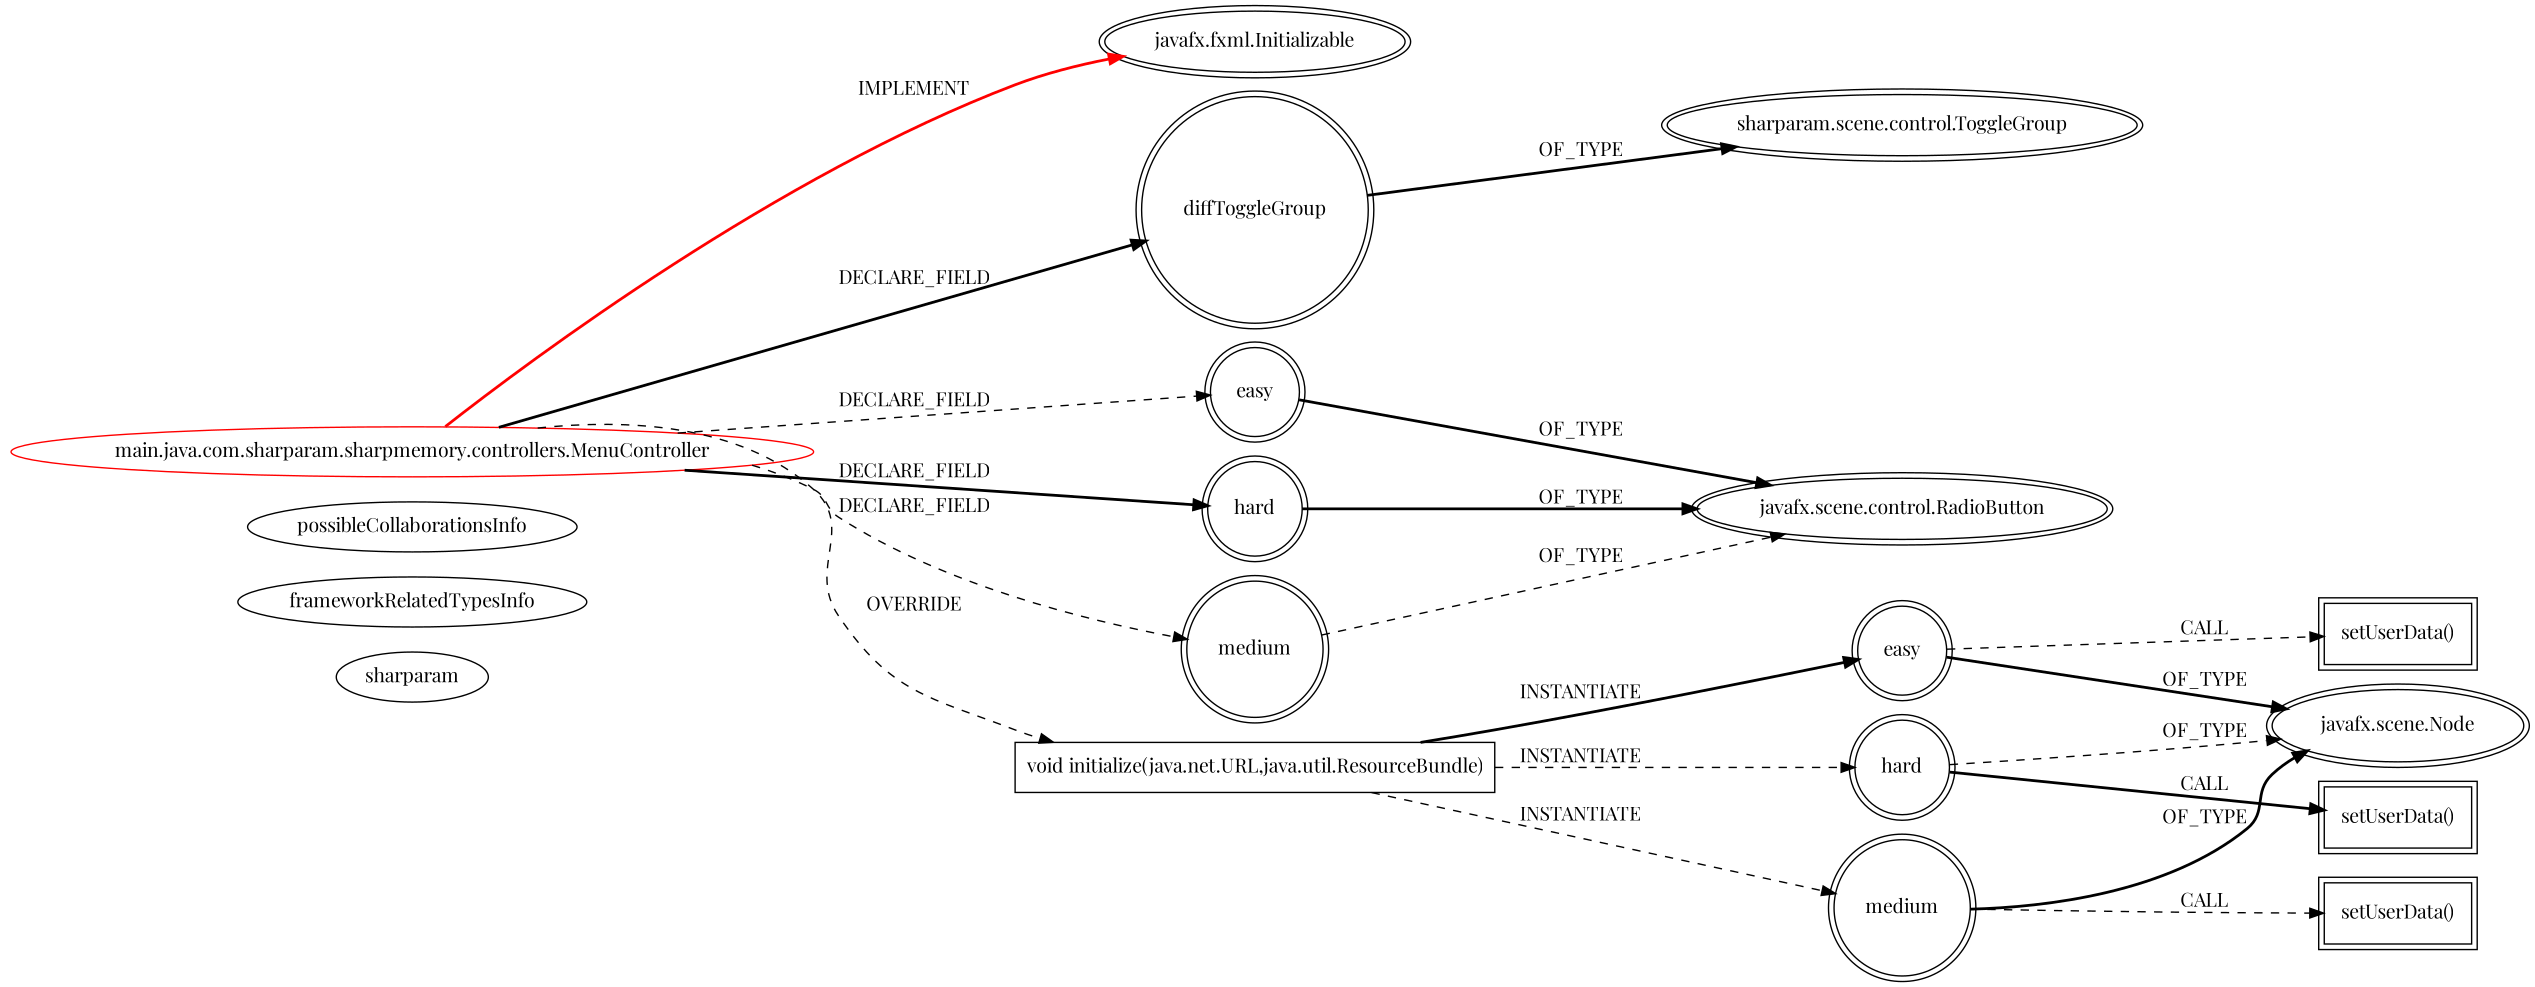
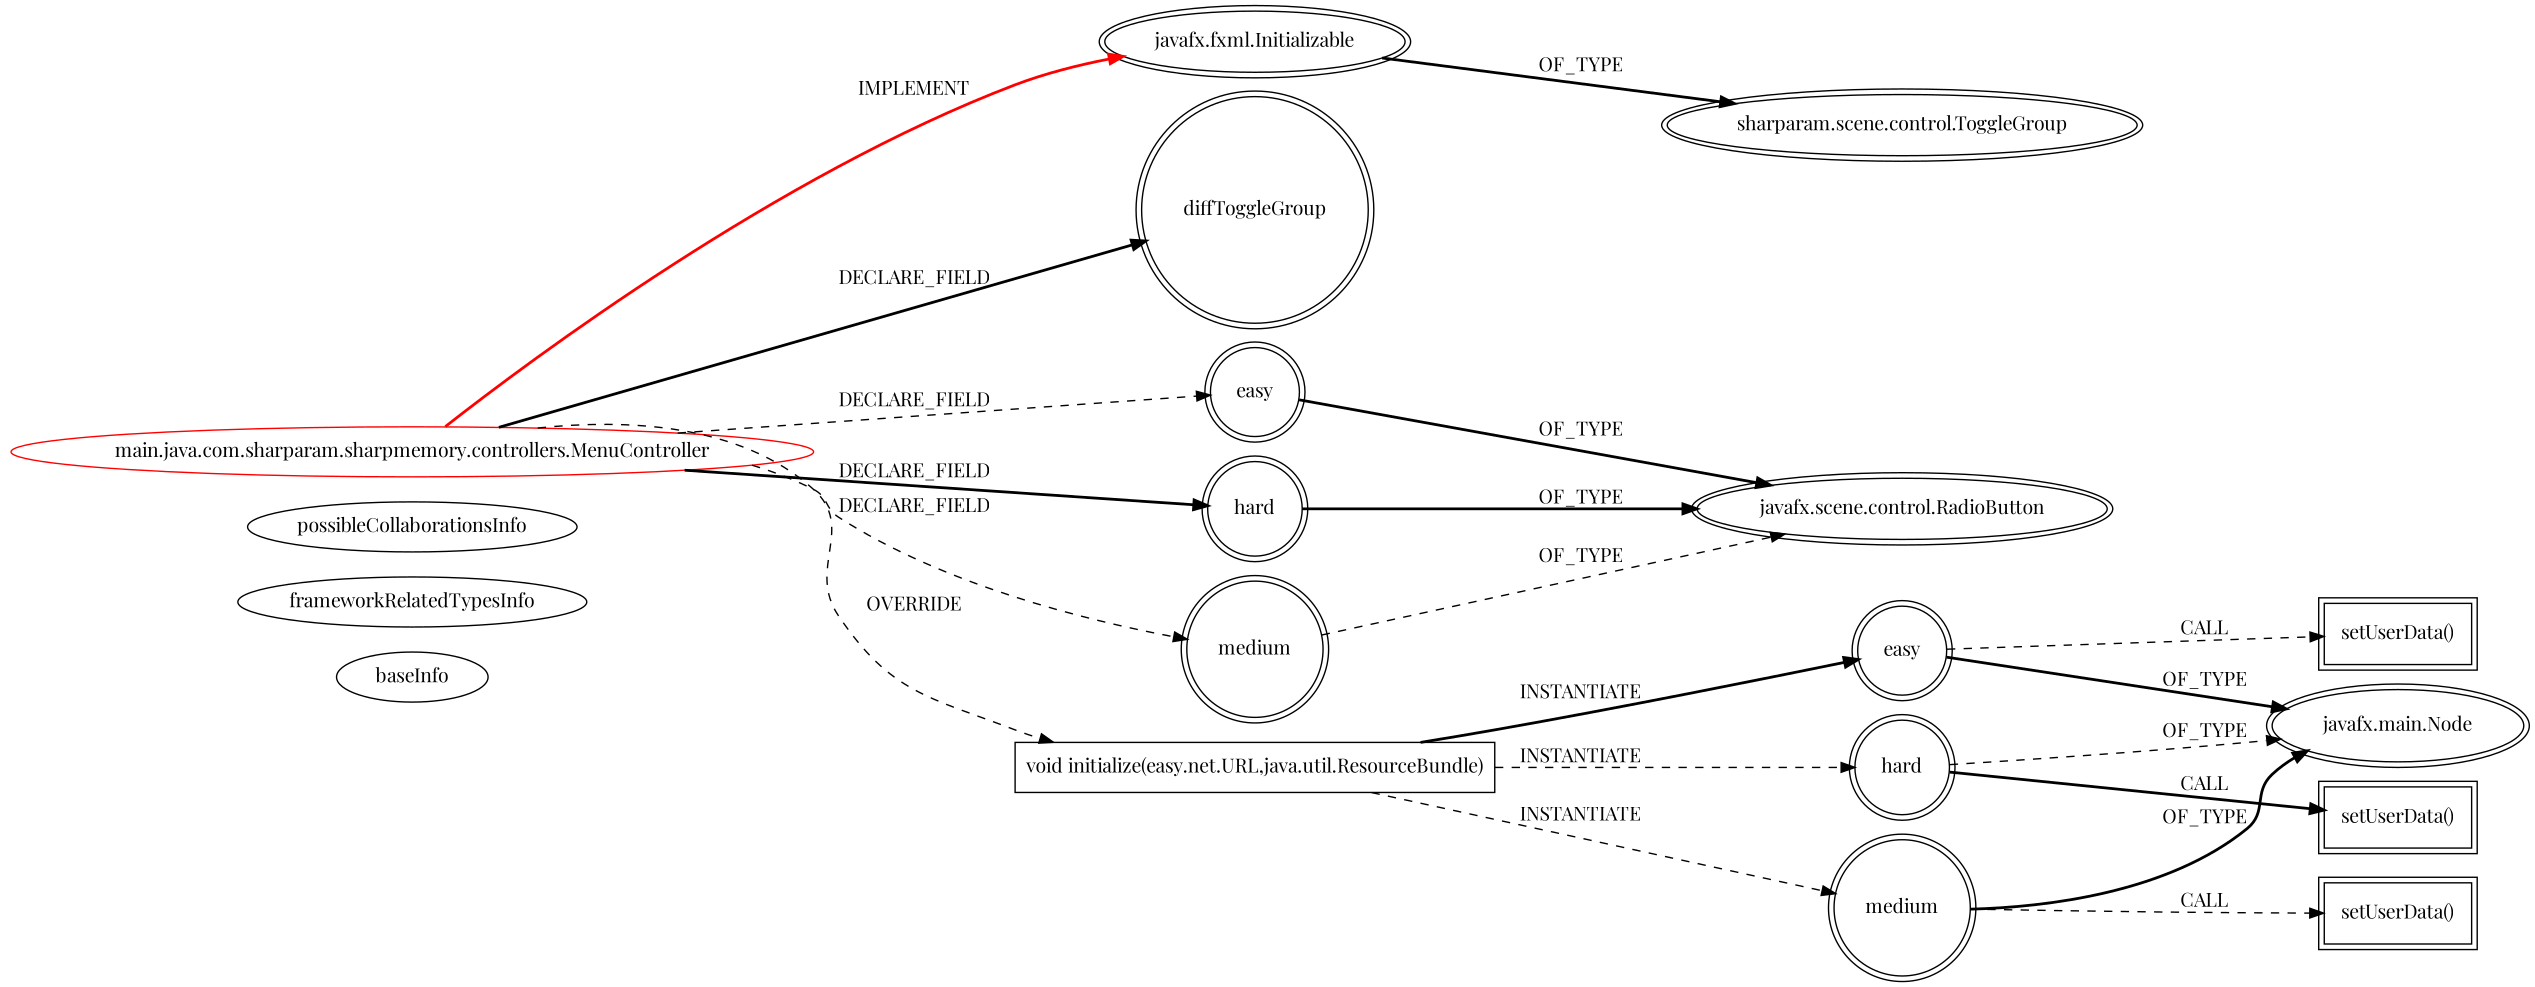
edge "diffToggleGroup" -> "sharparam.scene.control.ToggleGroup": now "javafx.fxml.Initializable" -> "sharparam.scene.control.ToggleGroup"
node "sharparam": label "sharparam" -> "baseInfo"
node "javafx.scene.Node": label "javafx.scene.Node" -> "javafx.main.Node"
node "void initialize(java.net.URL,java.util.ResourceBundle)": label "void initialize(java.net.URL,java.util.ResourceBundle)" -> "void initialize(easy.net.URL,java.util.ResourceBundle)"
